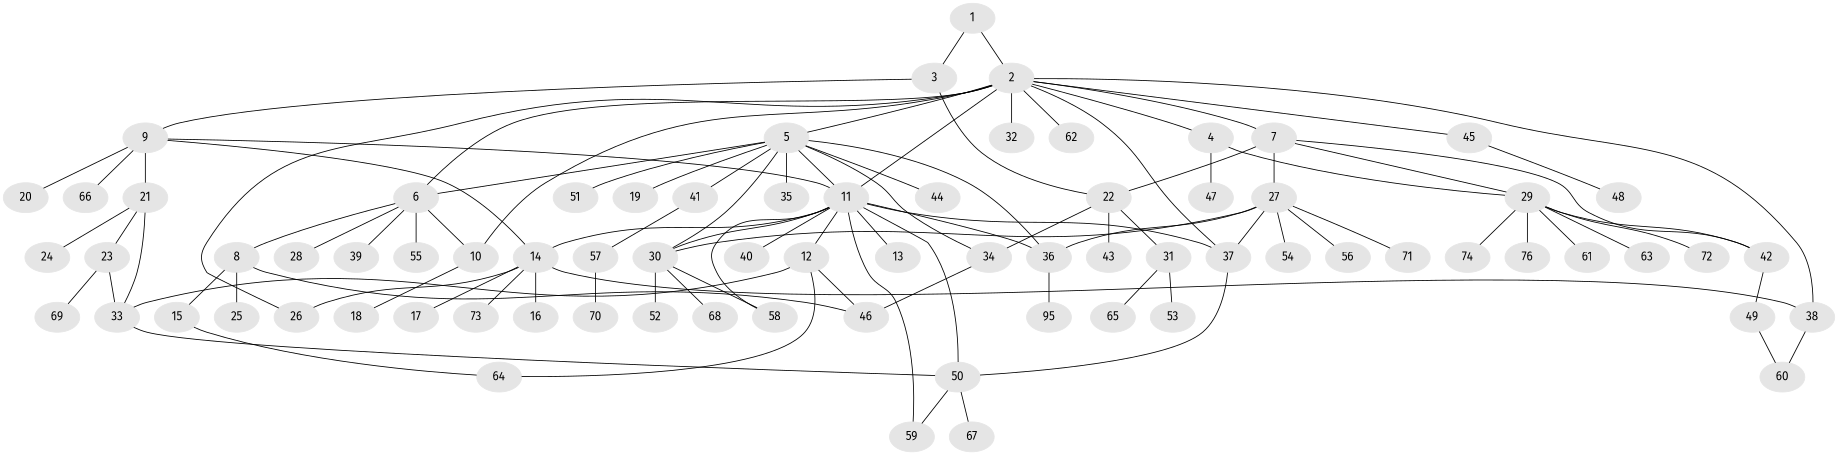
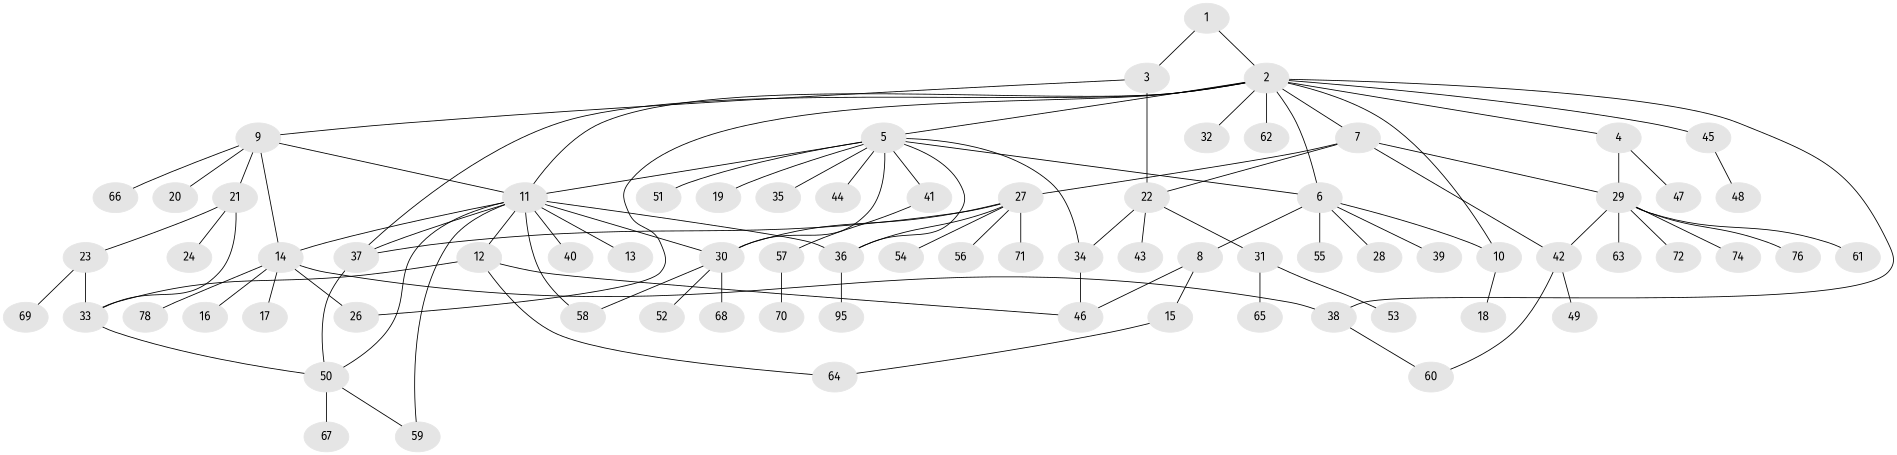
node "25": removed
node "73": label "73" -> "78"
edge "49" -- "60": now "42" -- "60"
